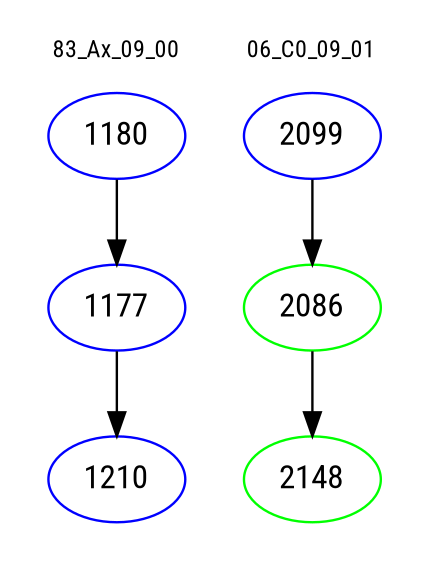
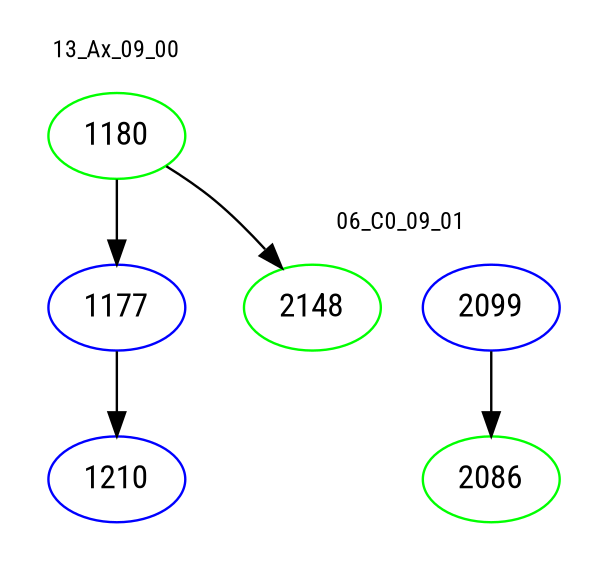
cluster "83_Ax_09_00": label "83_Ax_09_00" -> "13_Ax_09_00"
node "1180": color blue -> green
edge "2086" -> "2148": now "1180" -> "2148"
